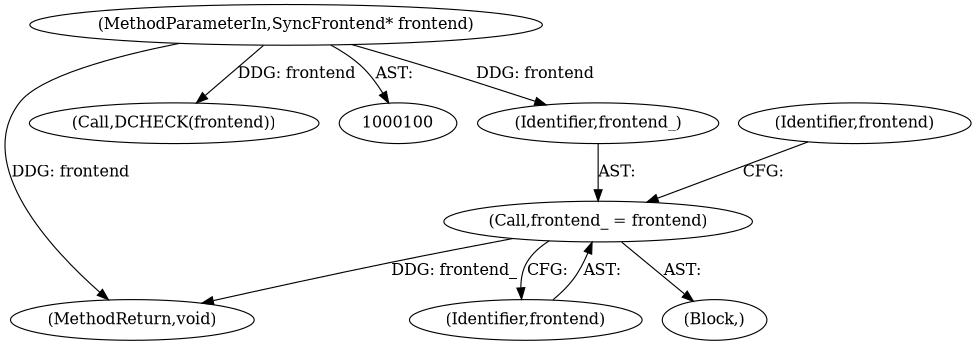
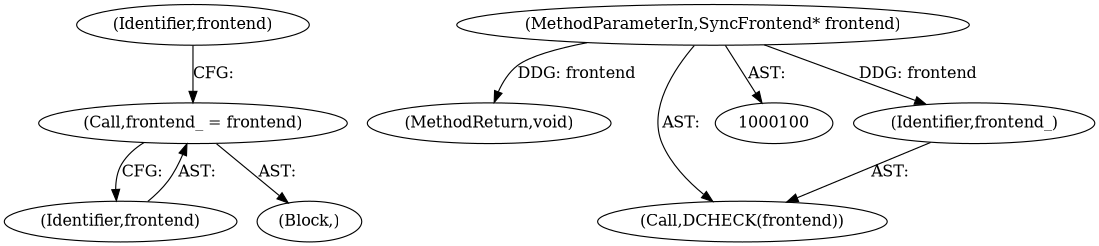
edge "(MethodParameterIn,SyncFrontend* frontend)" -> "(Call,DCHECK(frontend))": label "DDG: frontend" -> "AST: "
edge "(Identifier,frontend_)" -> "(Call,frontend_ = frontend)": now "(Identifier,frontend_)" -> "(Call,DCHECK(frontend))"
edge "(Call,frontend_ = frontend)" -> "(MethodReturn,void)": removed, label "DDG: frontend_"
